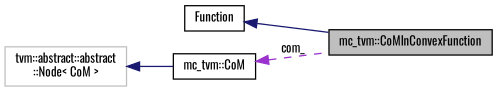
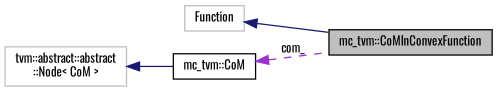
node "Function": color black -> grey75
